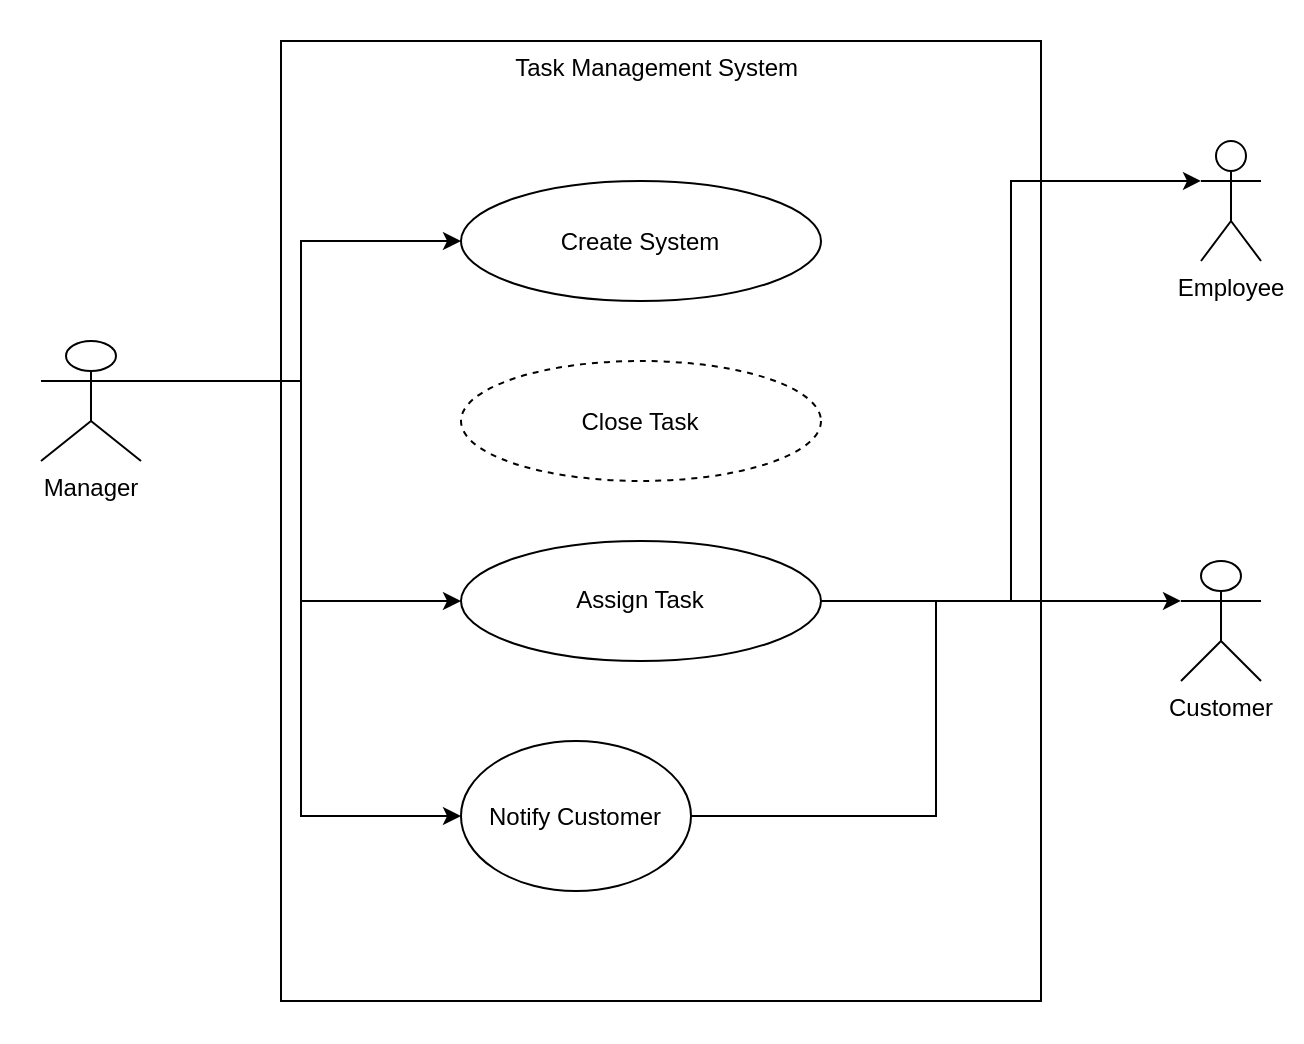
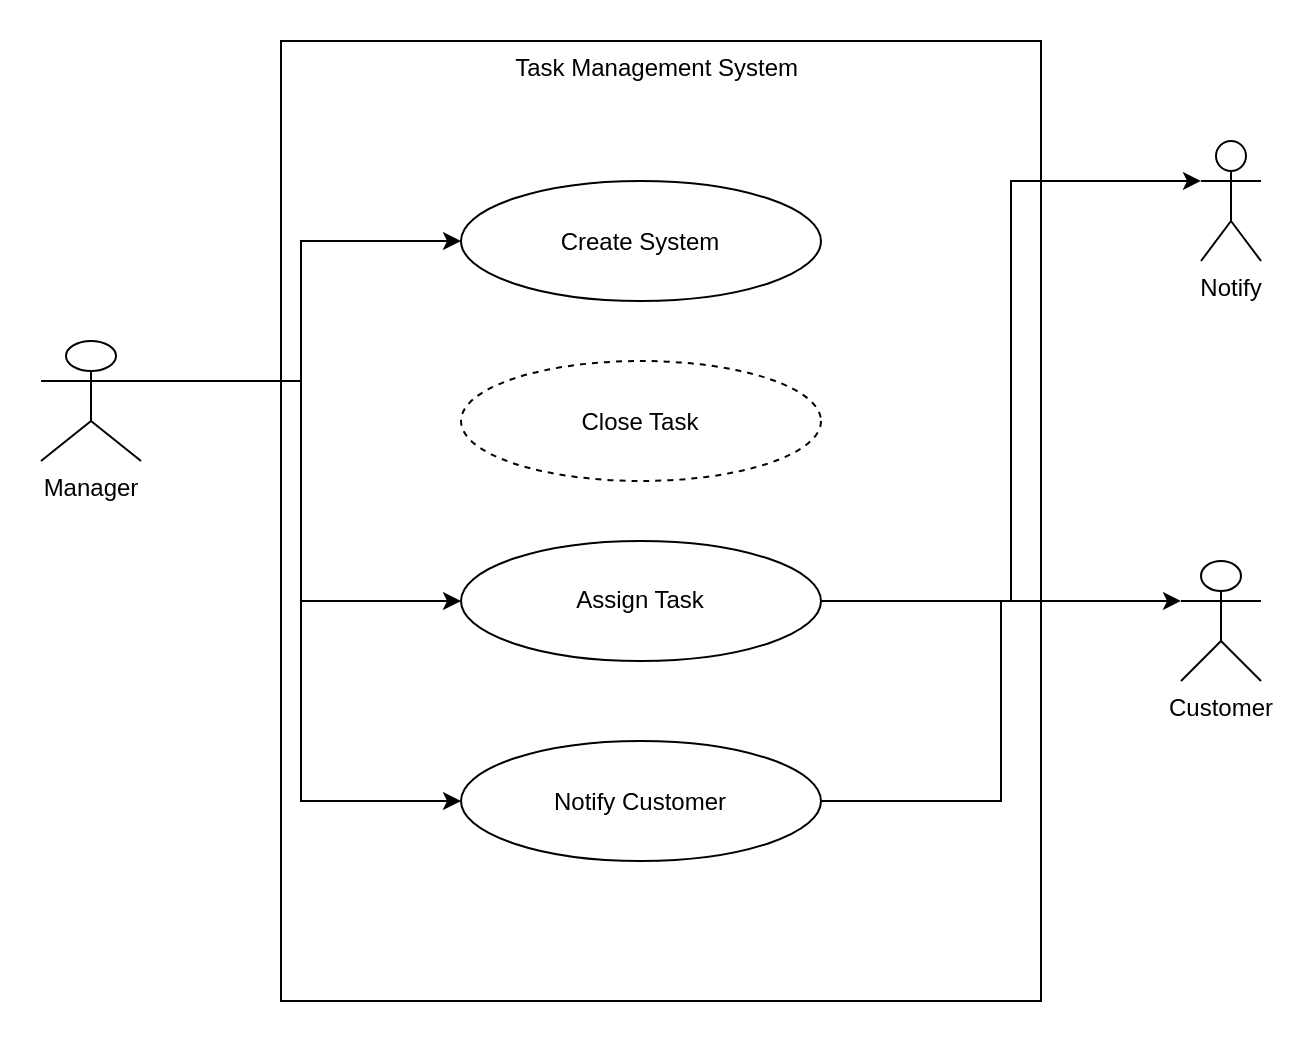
node "Employee": label "Employee" -> "Notify"
node "Notify Customer": size 230x150 -> 360x120
